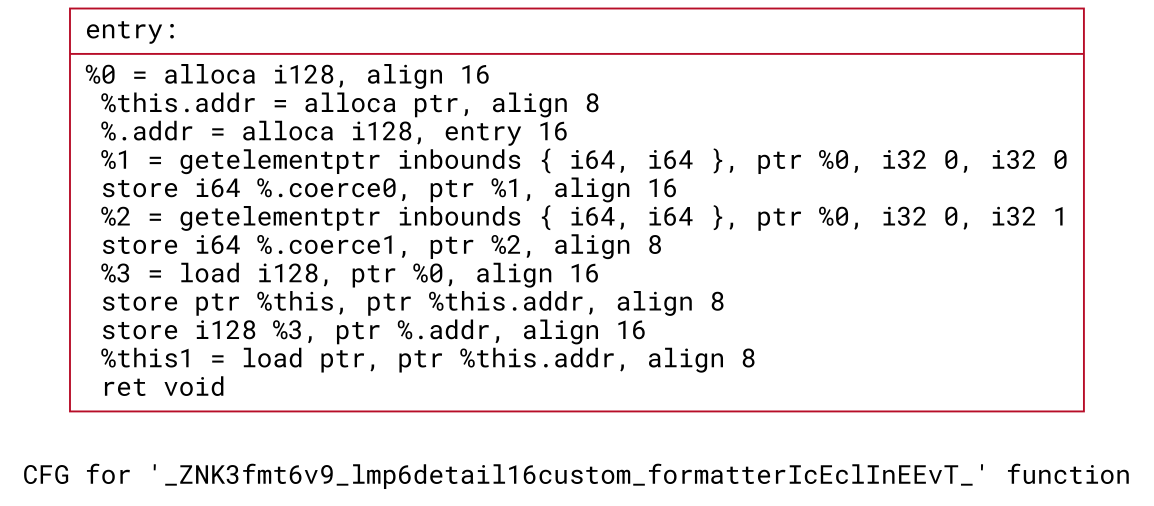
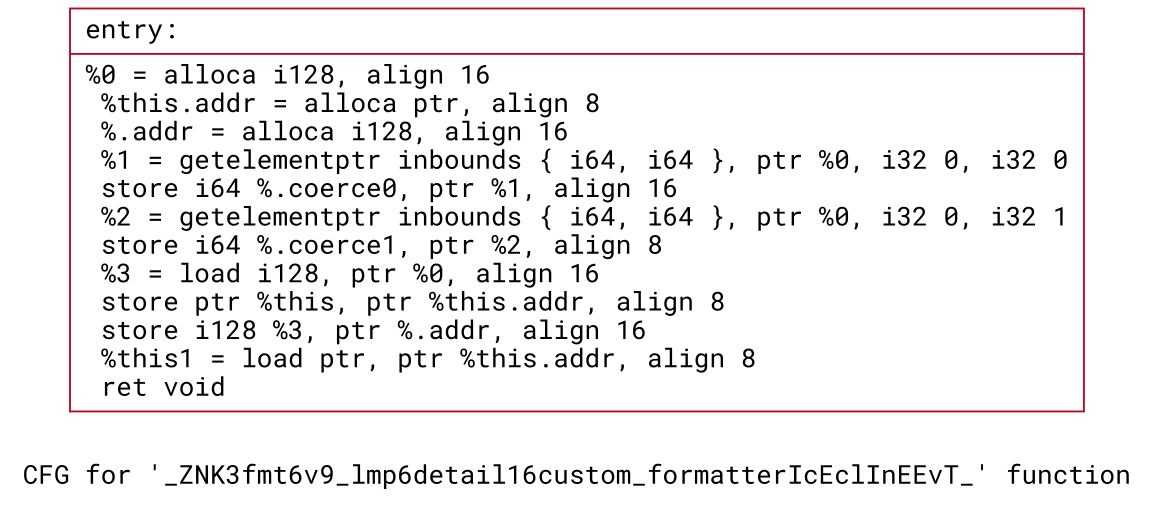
node "entry:": text "%.addr = alloca i128, entry 16" -> "%.addr = alloca i128, align 16"
